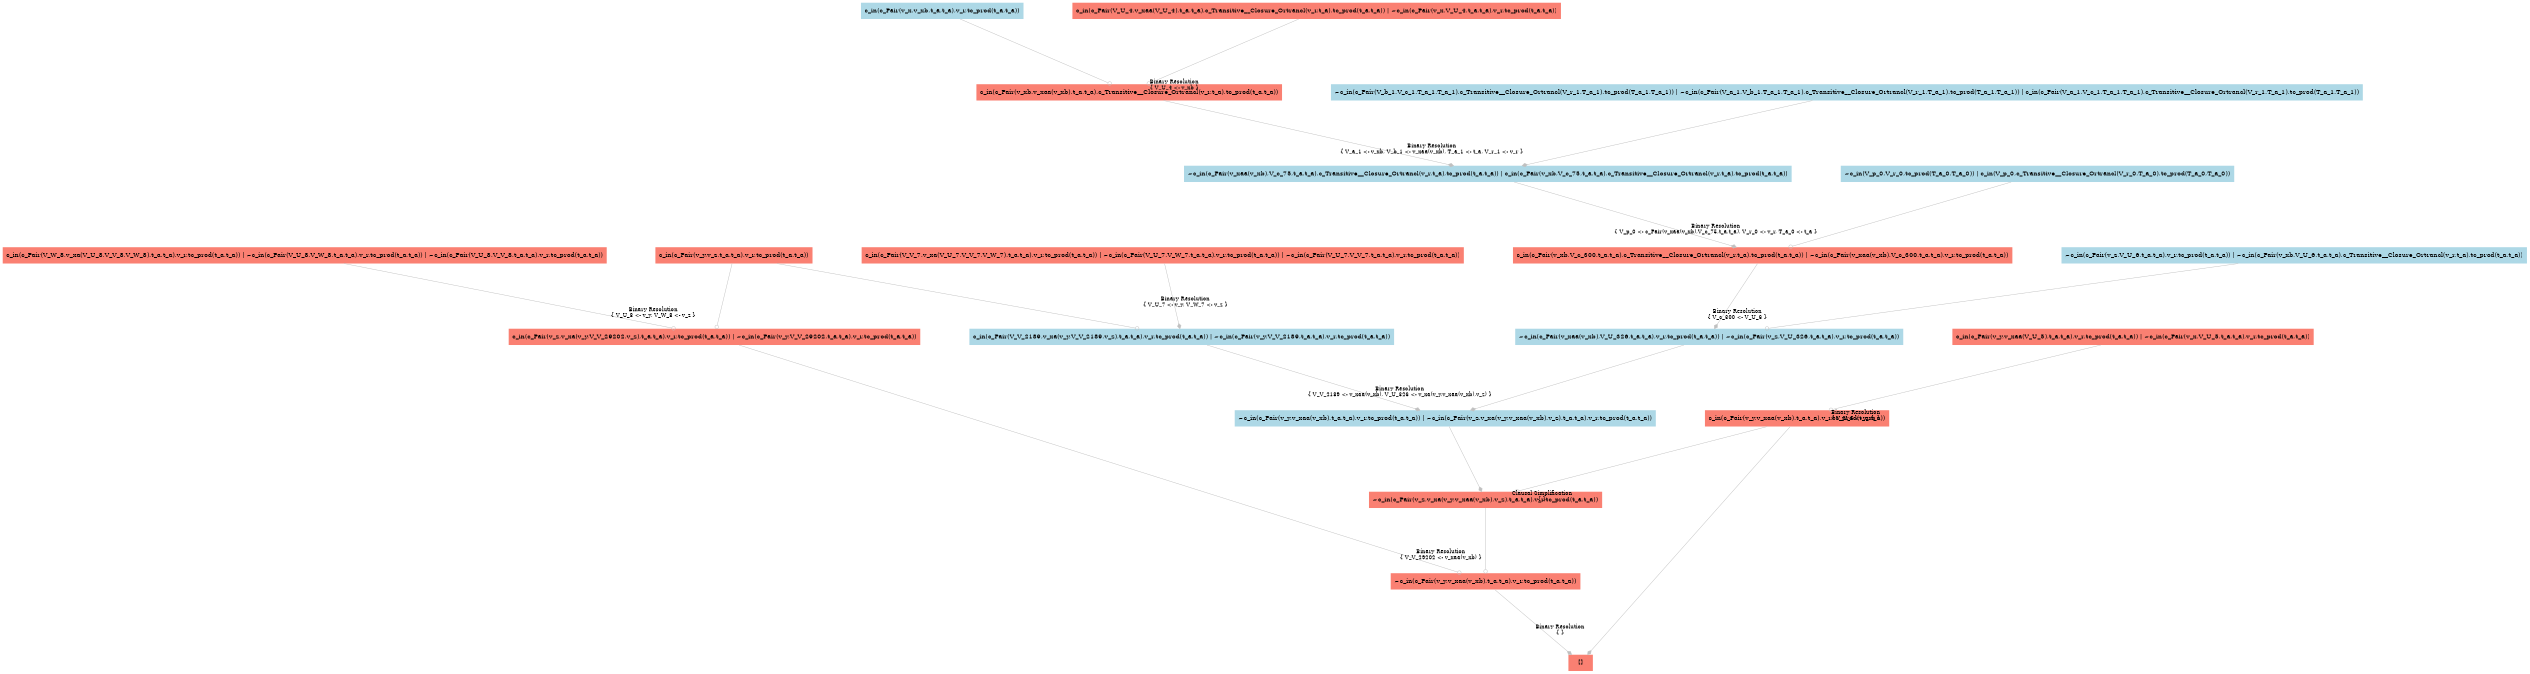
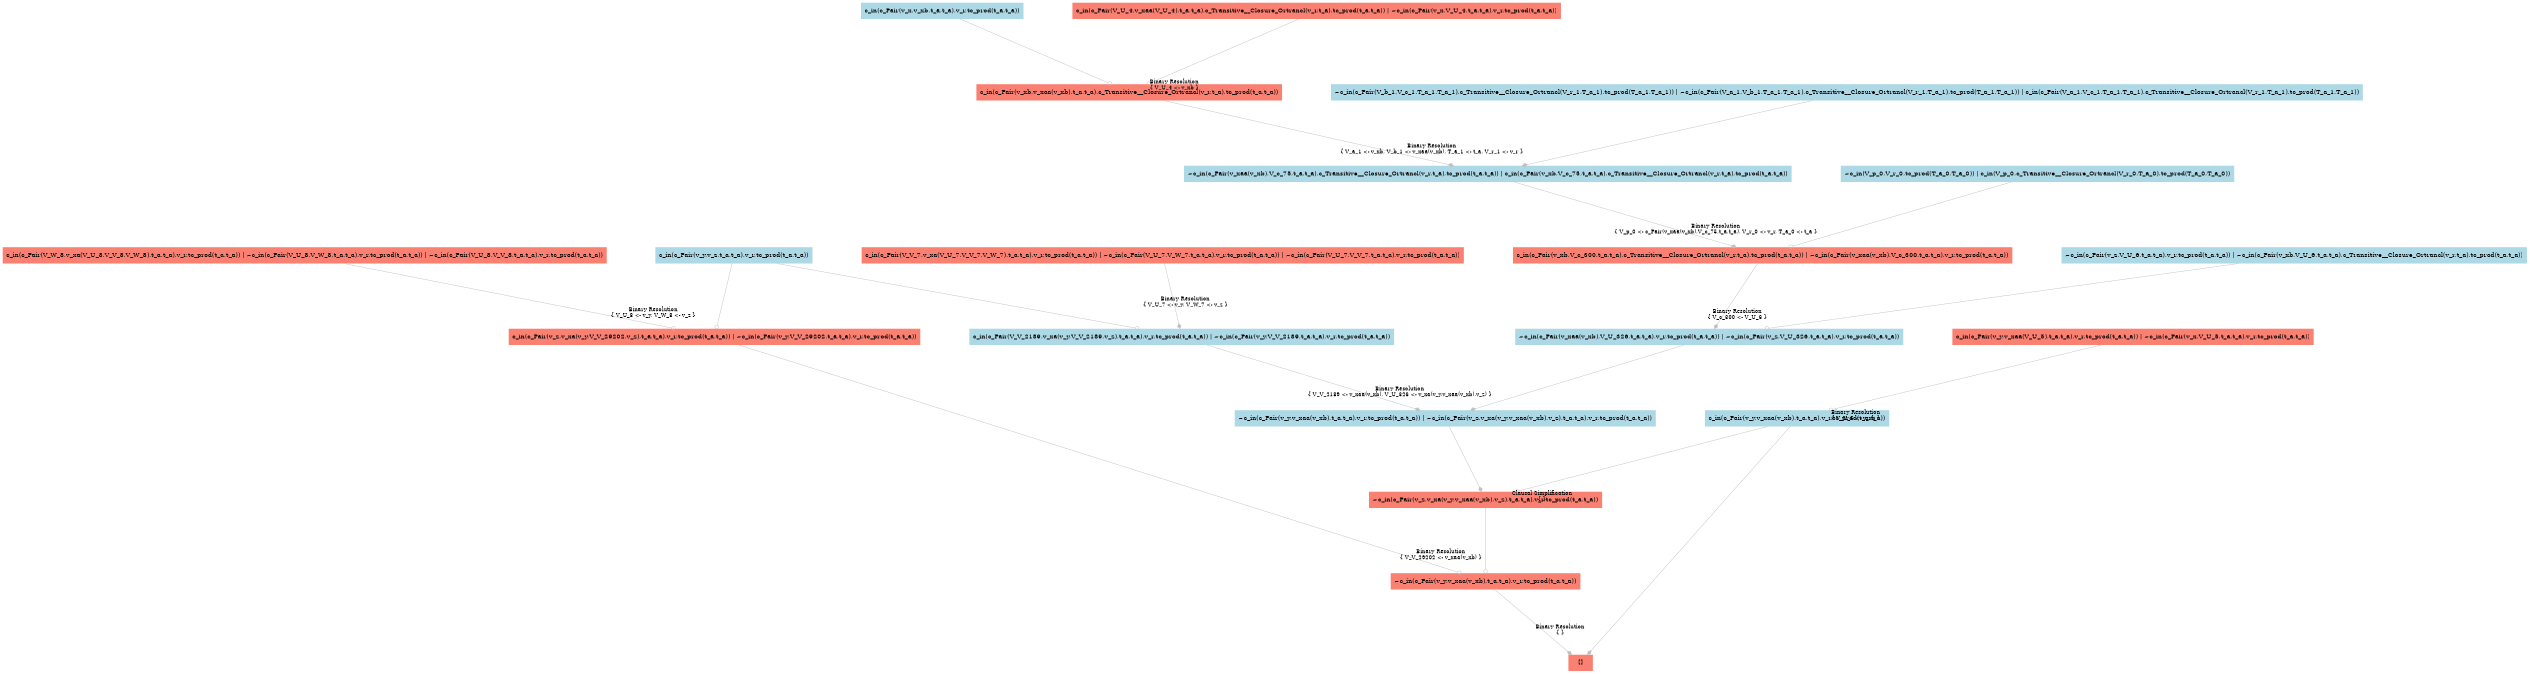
node "c_in(c_Pair(v_y,v_z,t_a,t_a),v_r,tc_prod(t_a,t_a))": fillcolor salmon -> lightblue
node "c_in(c_Pair(v_y,v_xaa(v_xb),t_a,t_a),v_r,tc_prod(t_a,t_a))": fillcolor salmon -> lightblue
